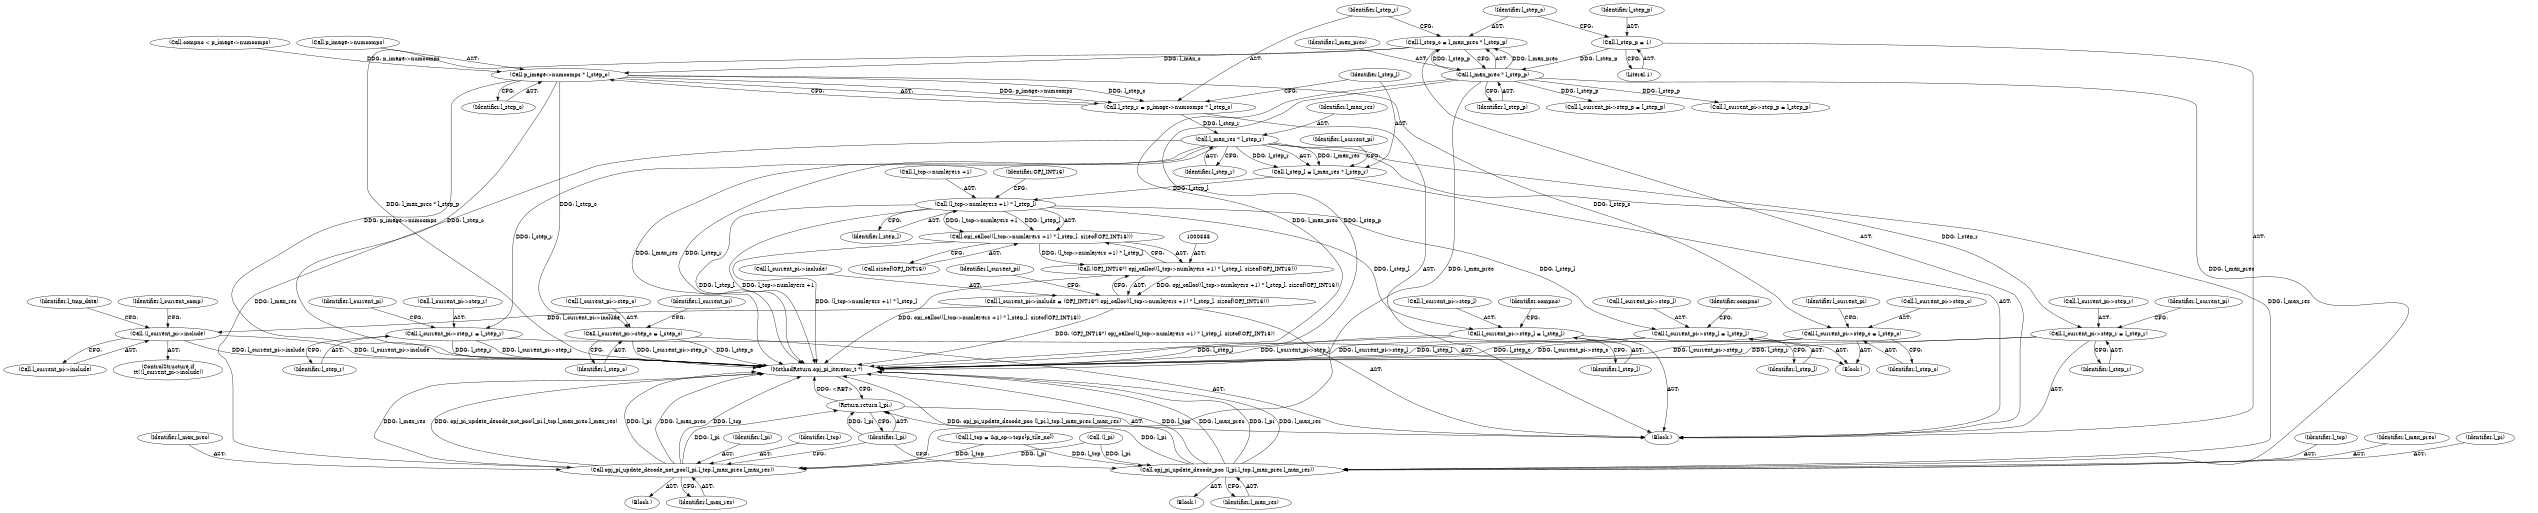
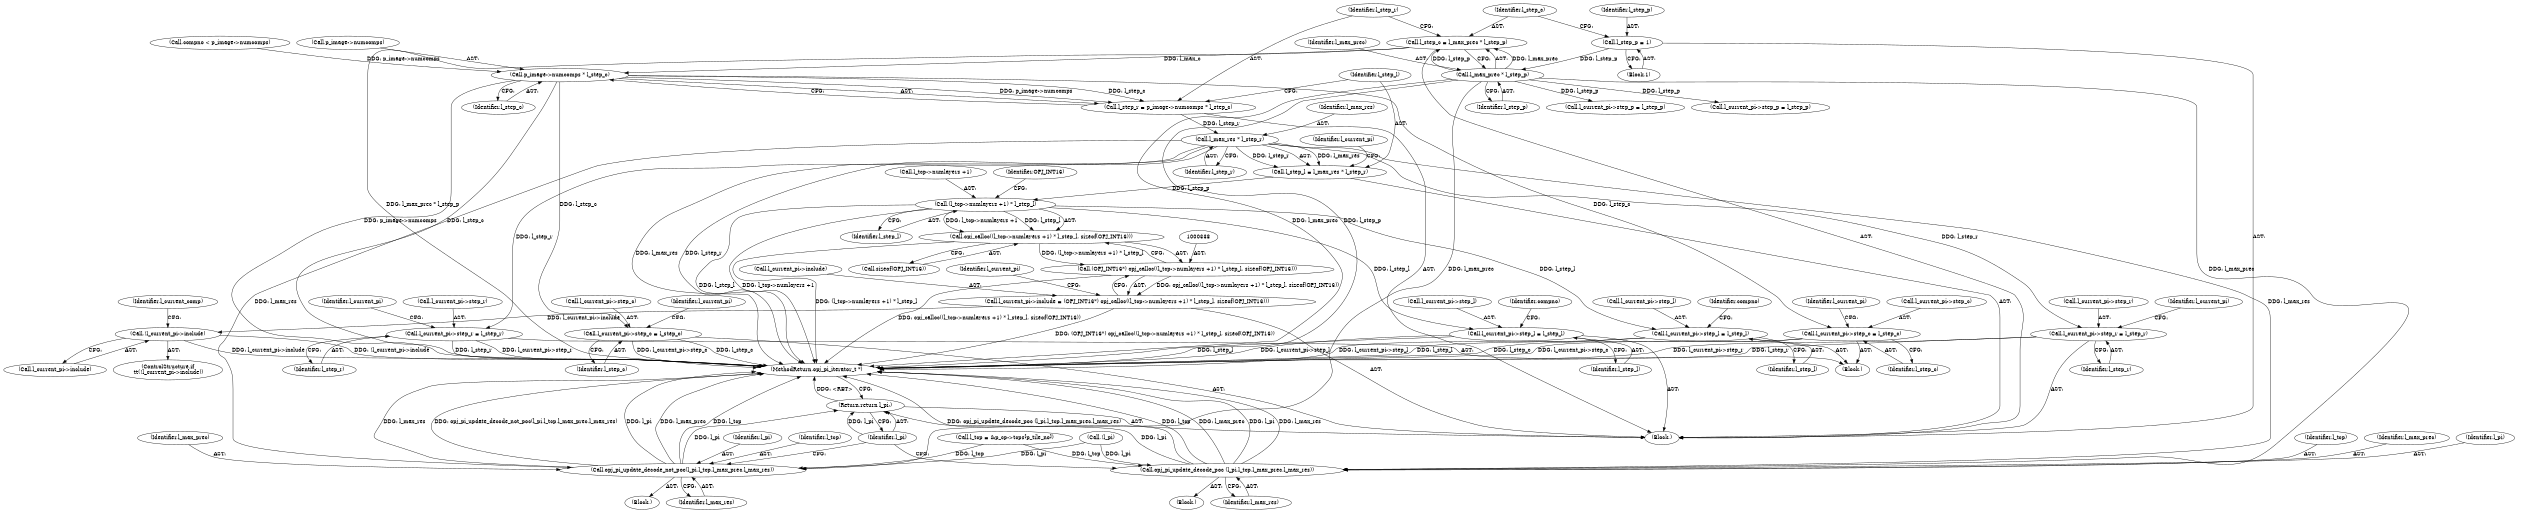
node "(Literal,1)": label "(Literal,1)" -> "(Block,1)"
edge "(Call,l_step_l = l_max_res * l_step_r)" -> "(Call,(l_tcp->numlayers +1) * l_step_l)": label "DDG: l_step_l" -> "DDG: l_step_p"
node "(Identifier,l_tmp_data)": removed
